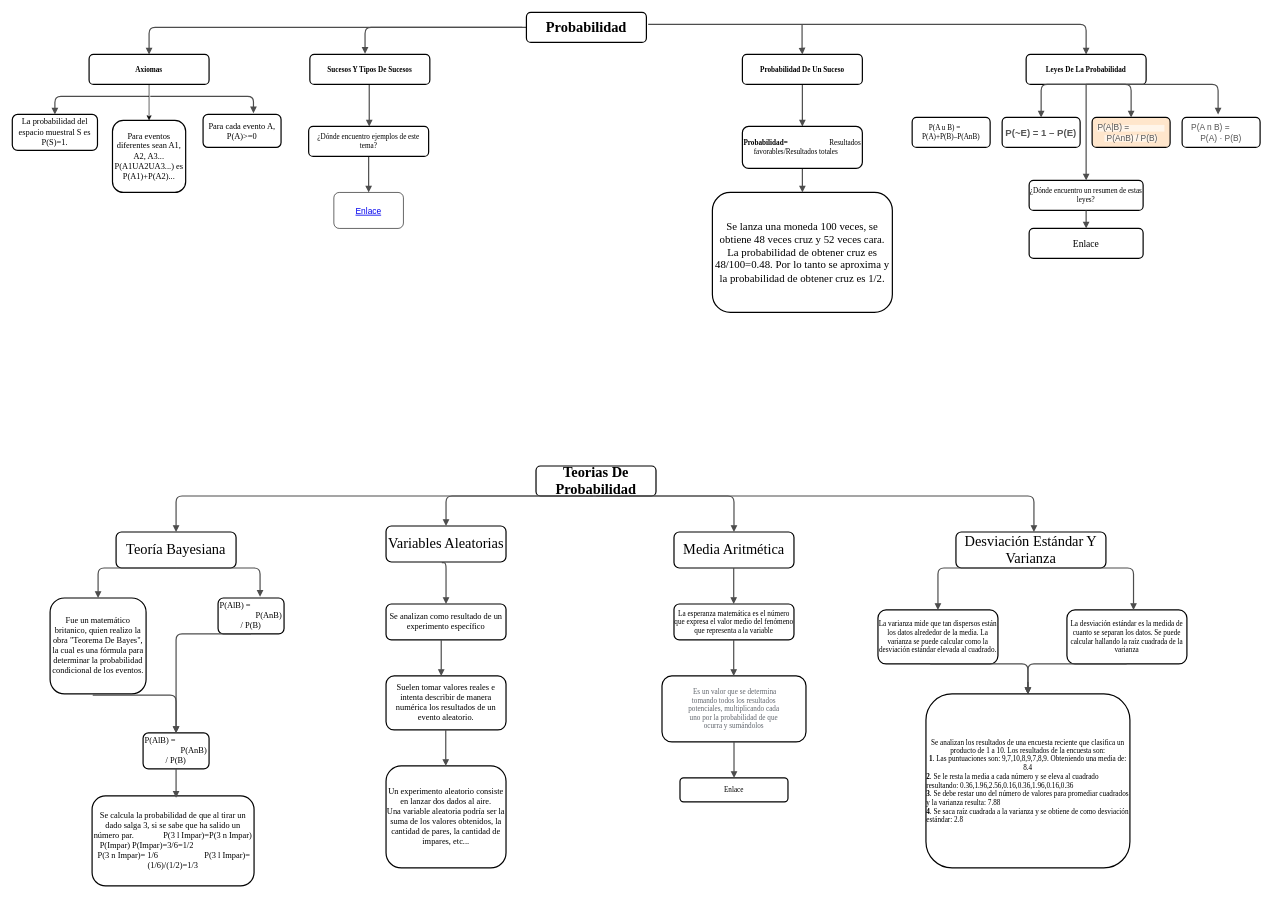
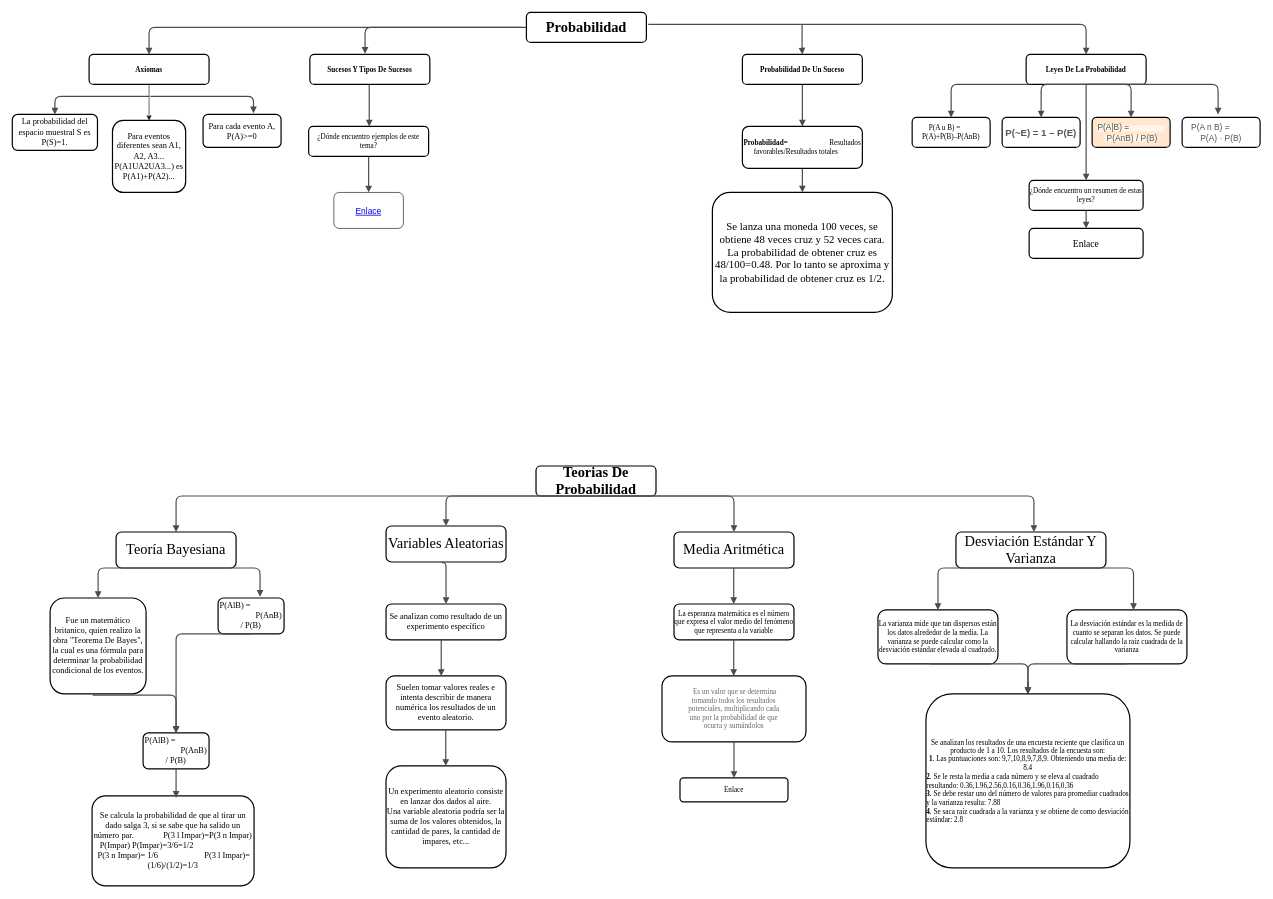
edge "Leyes De La Probabilidad" -> "P(A u B) = P(A)+P(B)–P(AnB)": added
